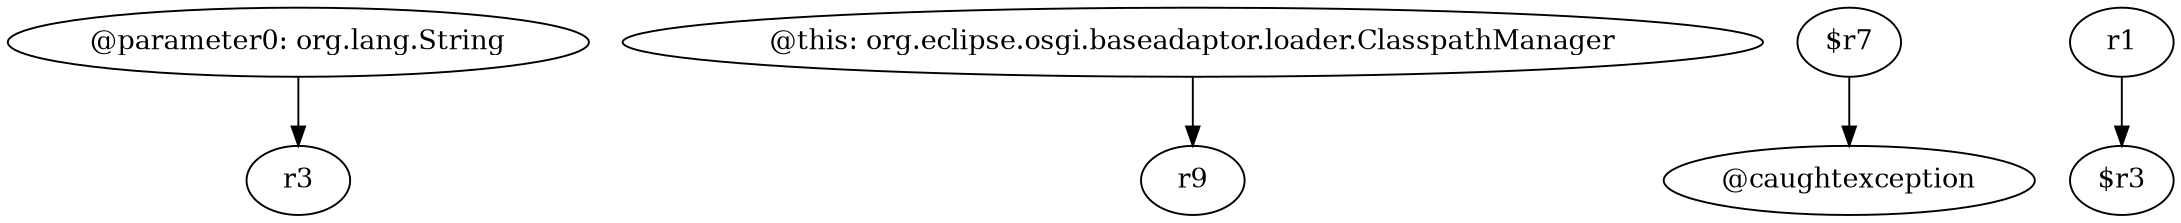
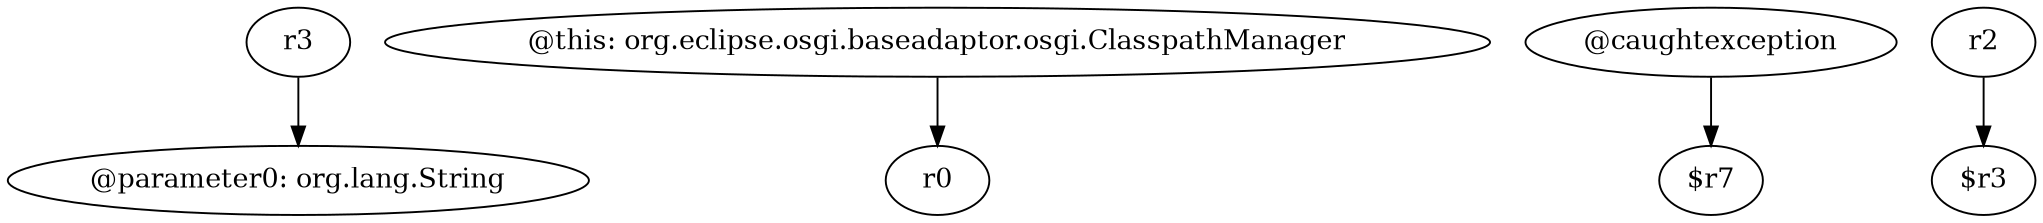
node "@this: org.eclipse.osgi.baseadaptor.loader.ClasspathManager": label "@this: org.eclipse.osgi.baseadaptor.loader.ClasspathManager" -> "@this: org.eclipse.osgi.baseadaptor.osgi.ClasspathManager"
node "r1": label "r1" -> "r2"
edge "@parameter0: org.lang.String" -> "r3": reversed
edge "$r7" -> "@caughtexception": reversed
node "r9": label "r9" -> "r0"
